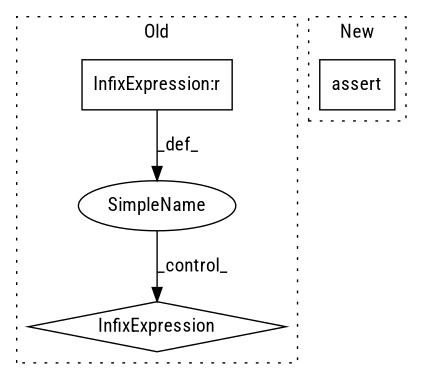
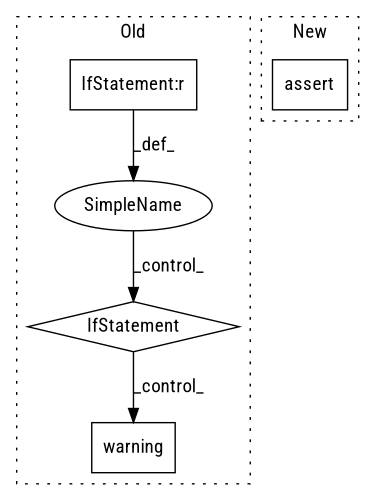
node "InfixExpression:r": label "InfixExpression:r" -> "IfStatement:r"
node "InfixExpression": label "InfixExpression" -> "IfStatement"
node "warning": added
